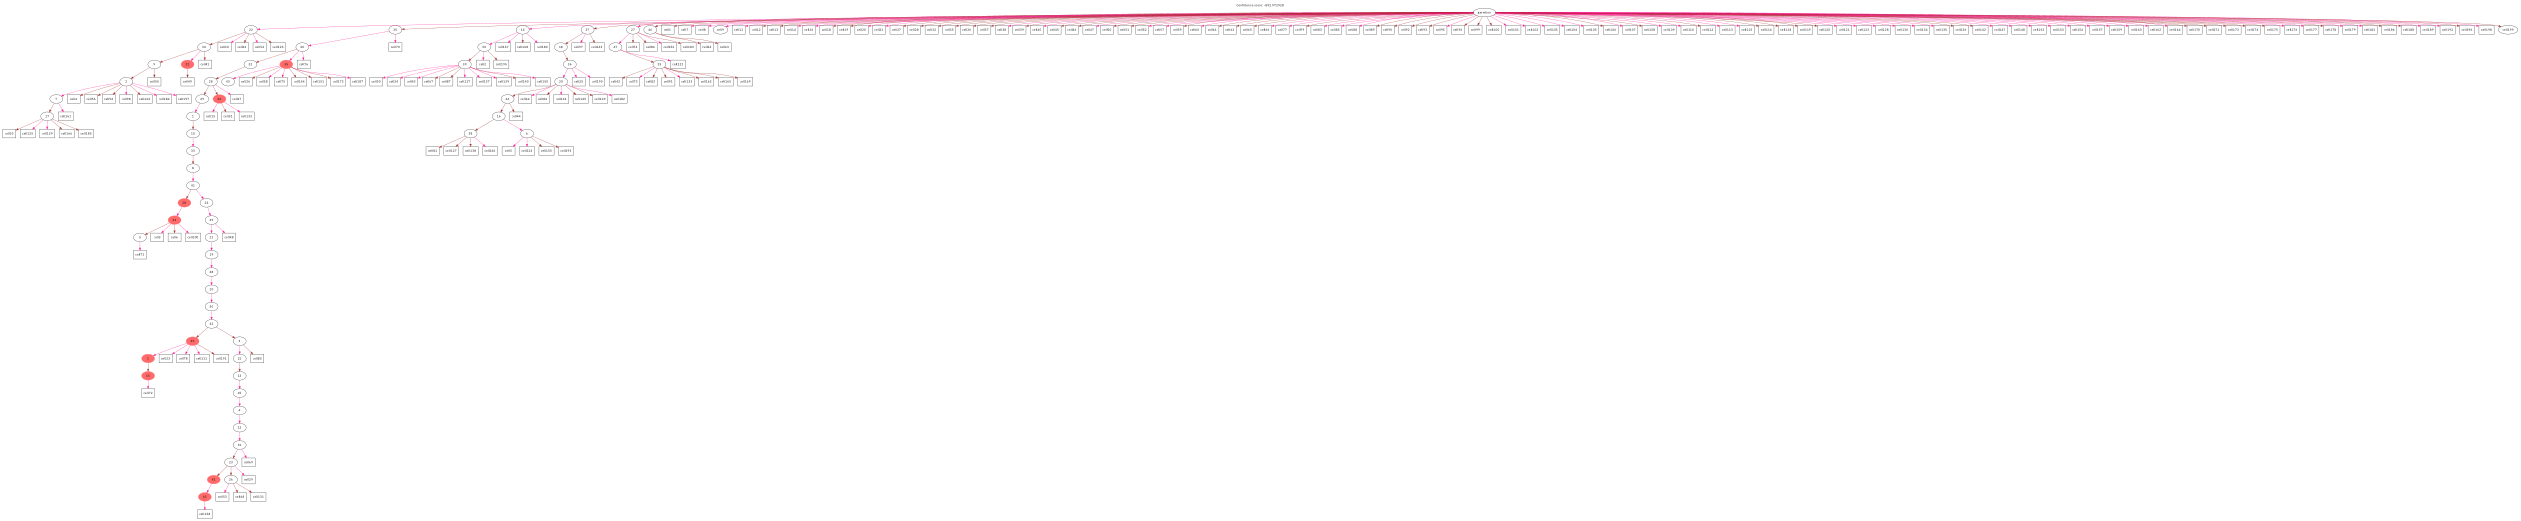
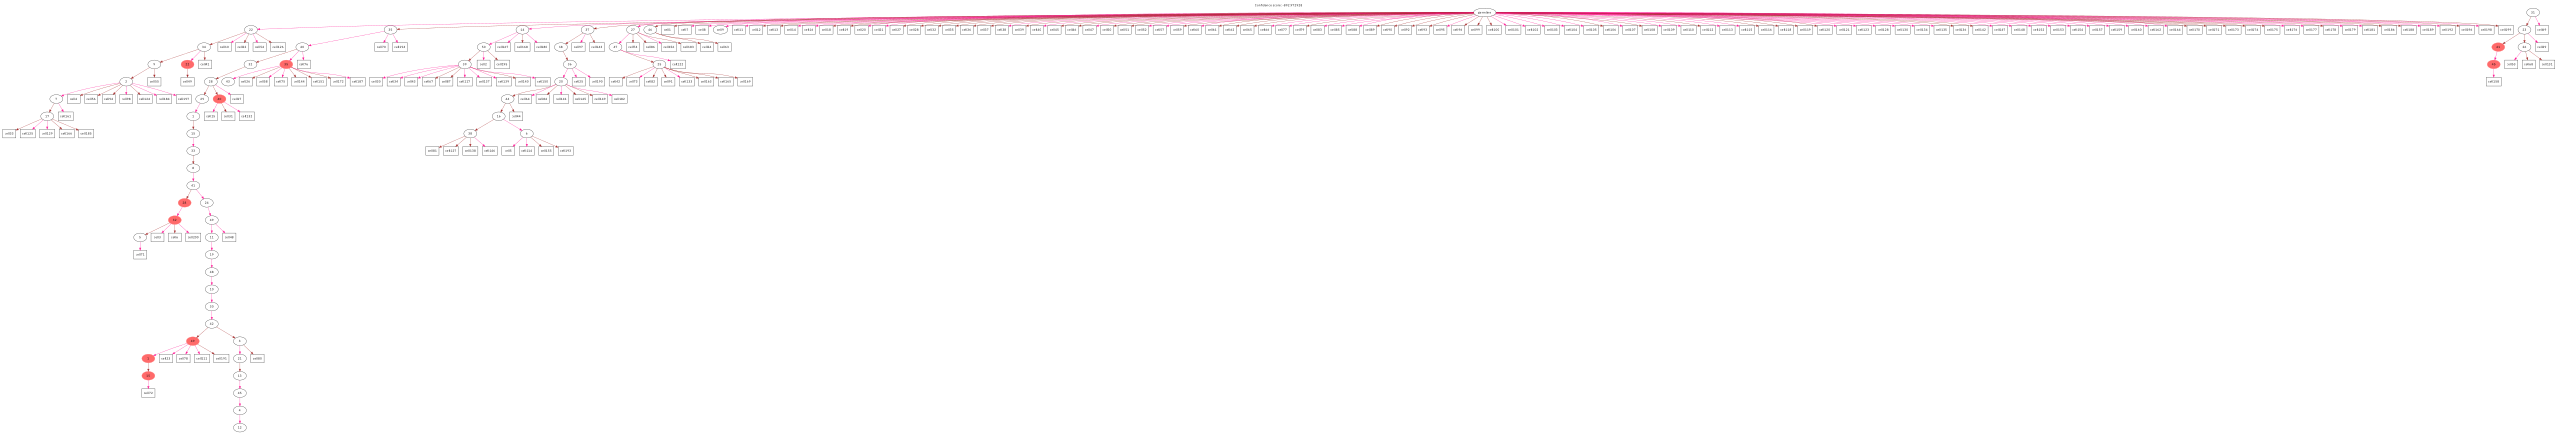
node "cell199": shape ellipse -> box
node "cell194": added
edge "12" -> "31": removed
